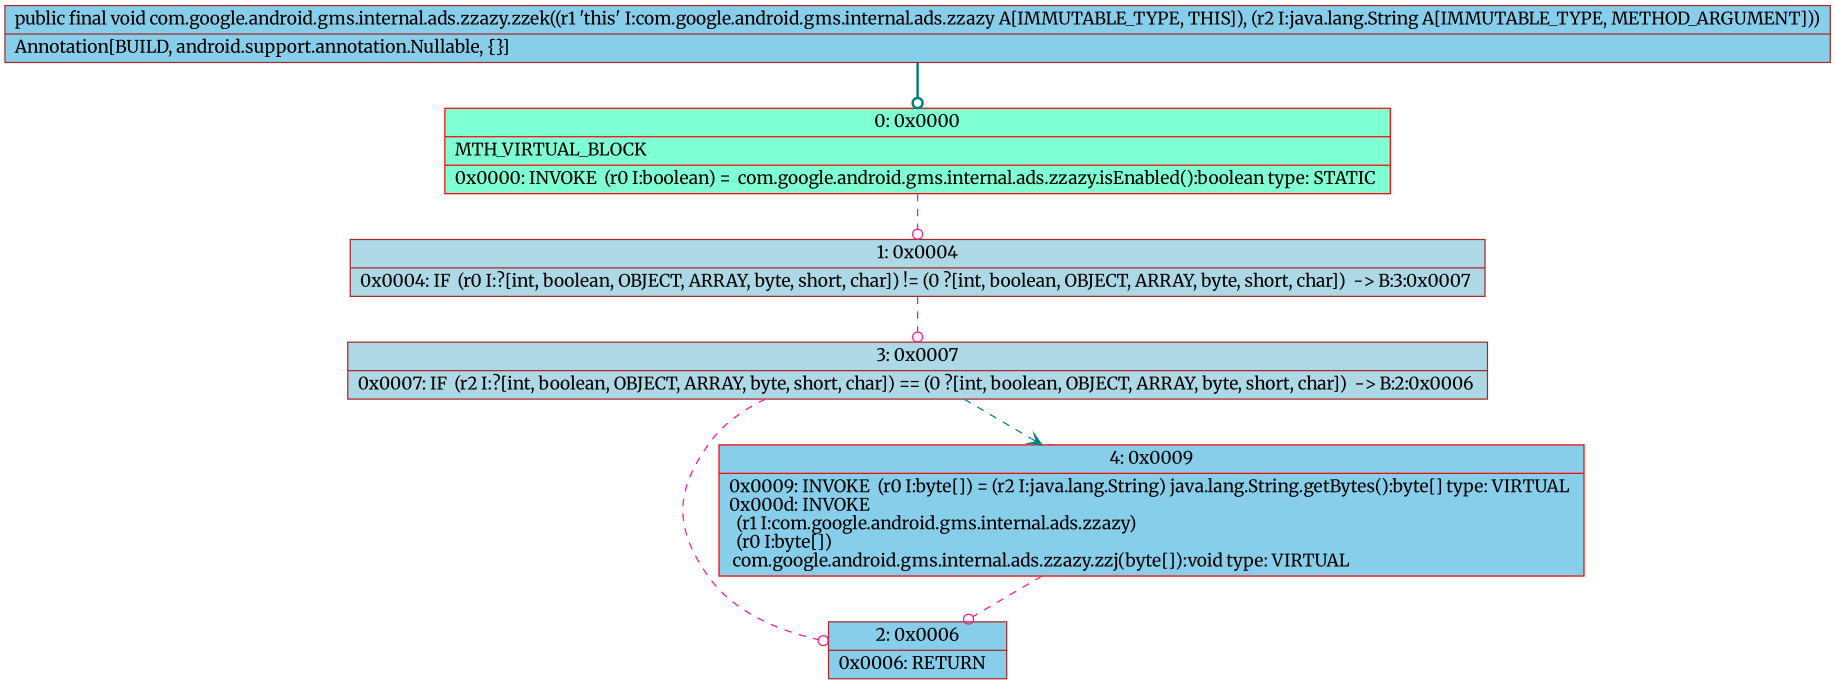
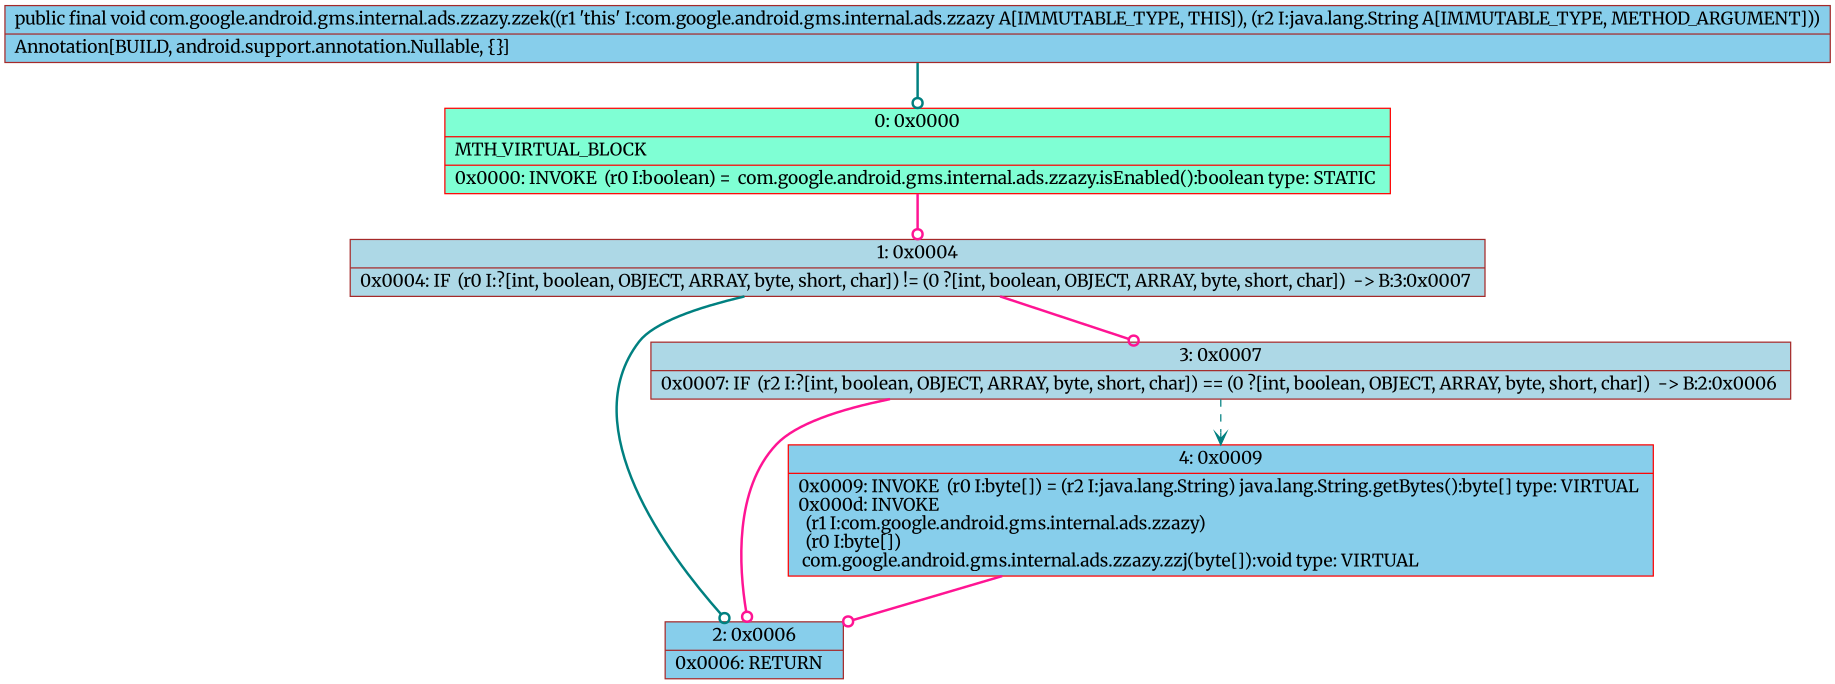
edge "0: 0x0000" -> "1: 0x0004": style dashed -> bold
edge "1: 0x0004" -> "3: 0x0007": style dashed -> bold
edge "1: 0x0004" -> "2: 0x0006": added
edge "3: 0x0007" -> "2: 0x0006": style dashed -> bold
edge "4: 0x0009" -> "2: 0x0006": style dashed -> bold
